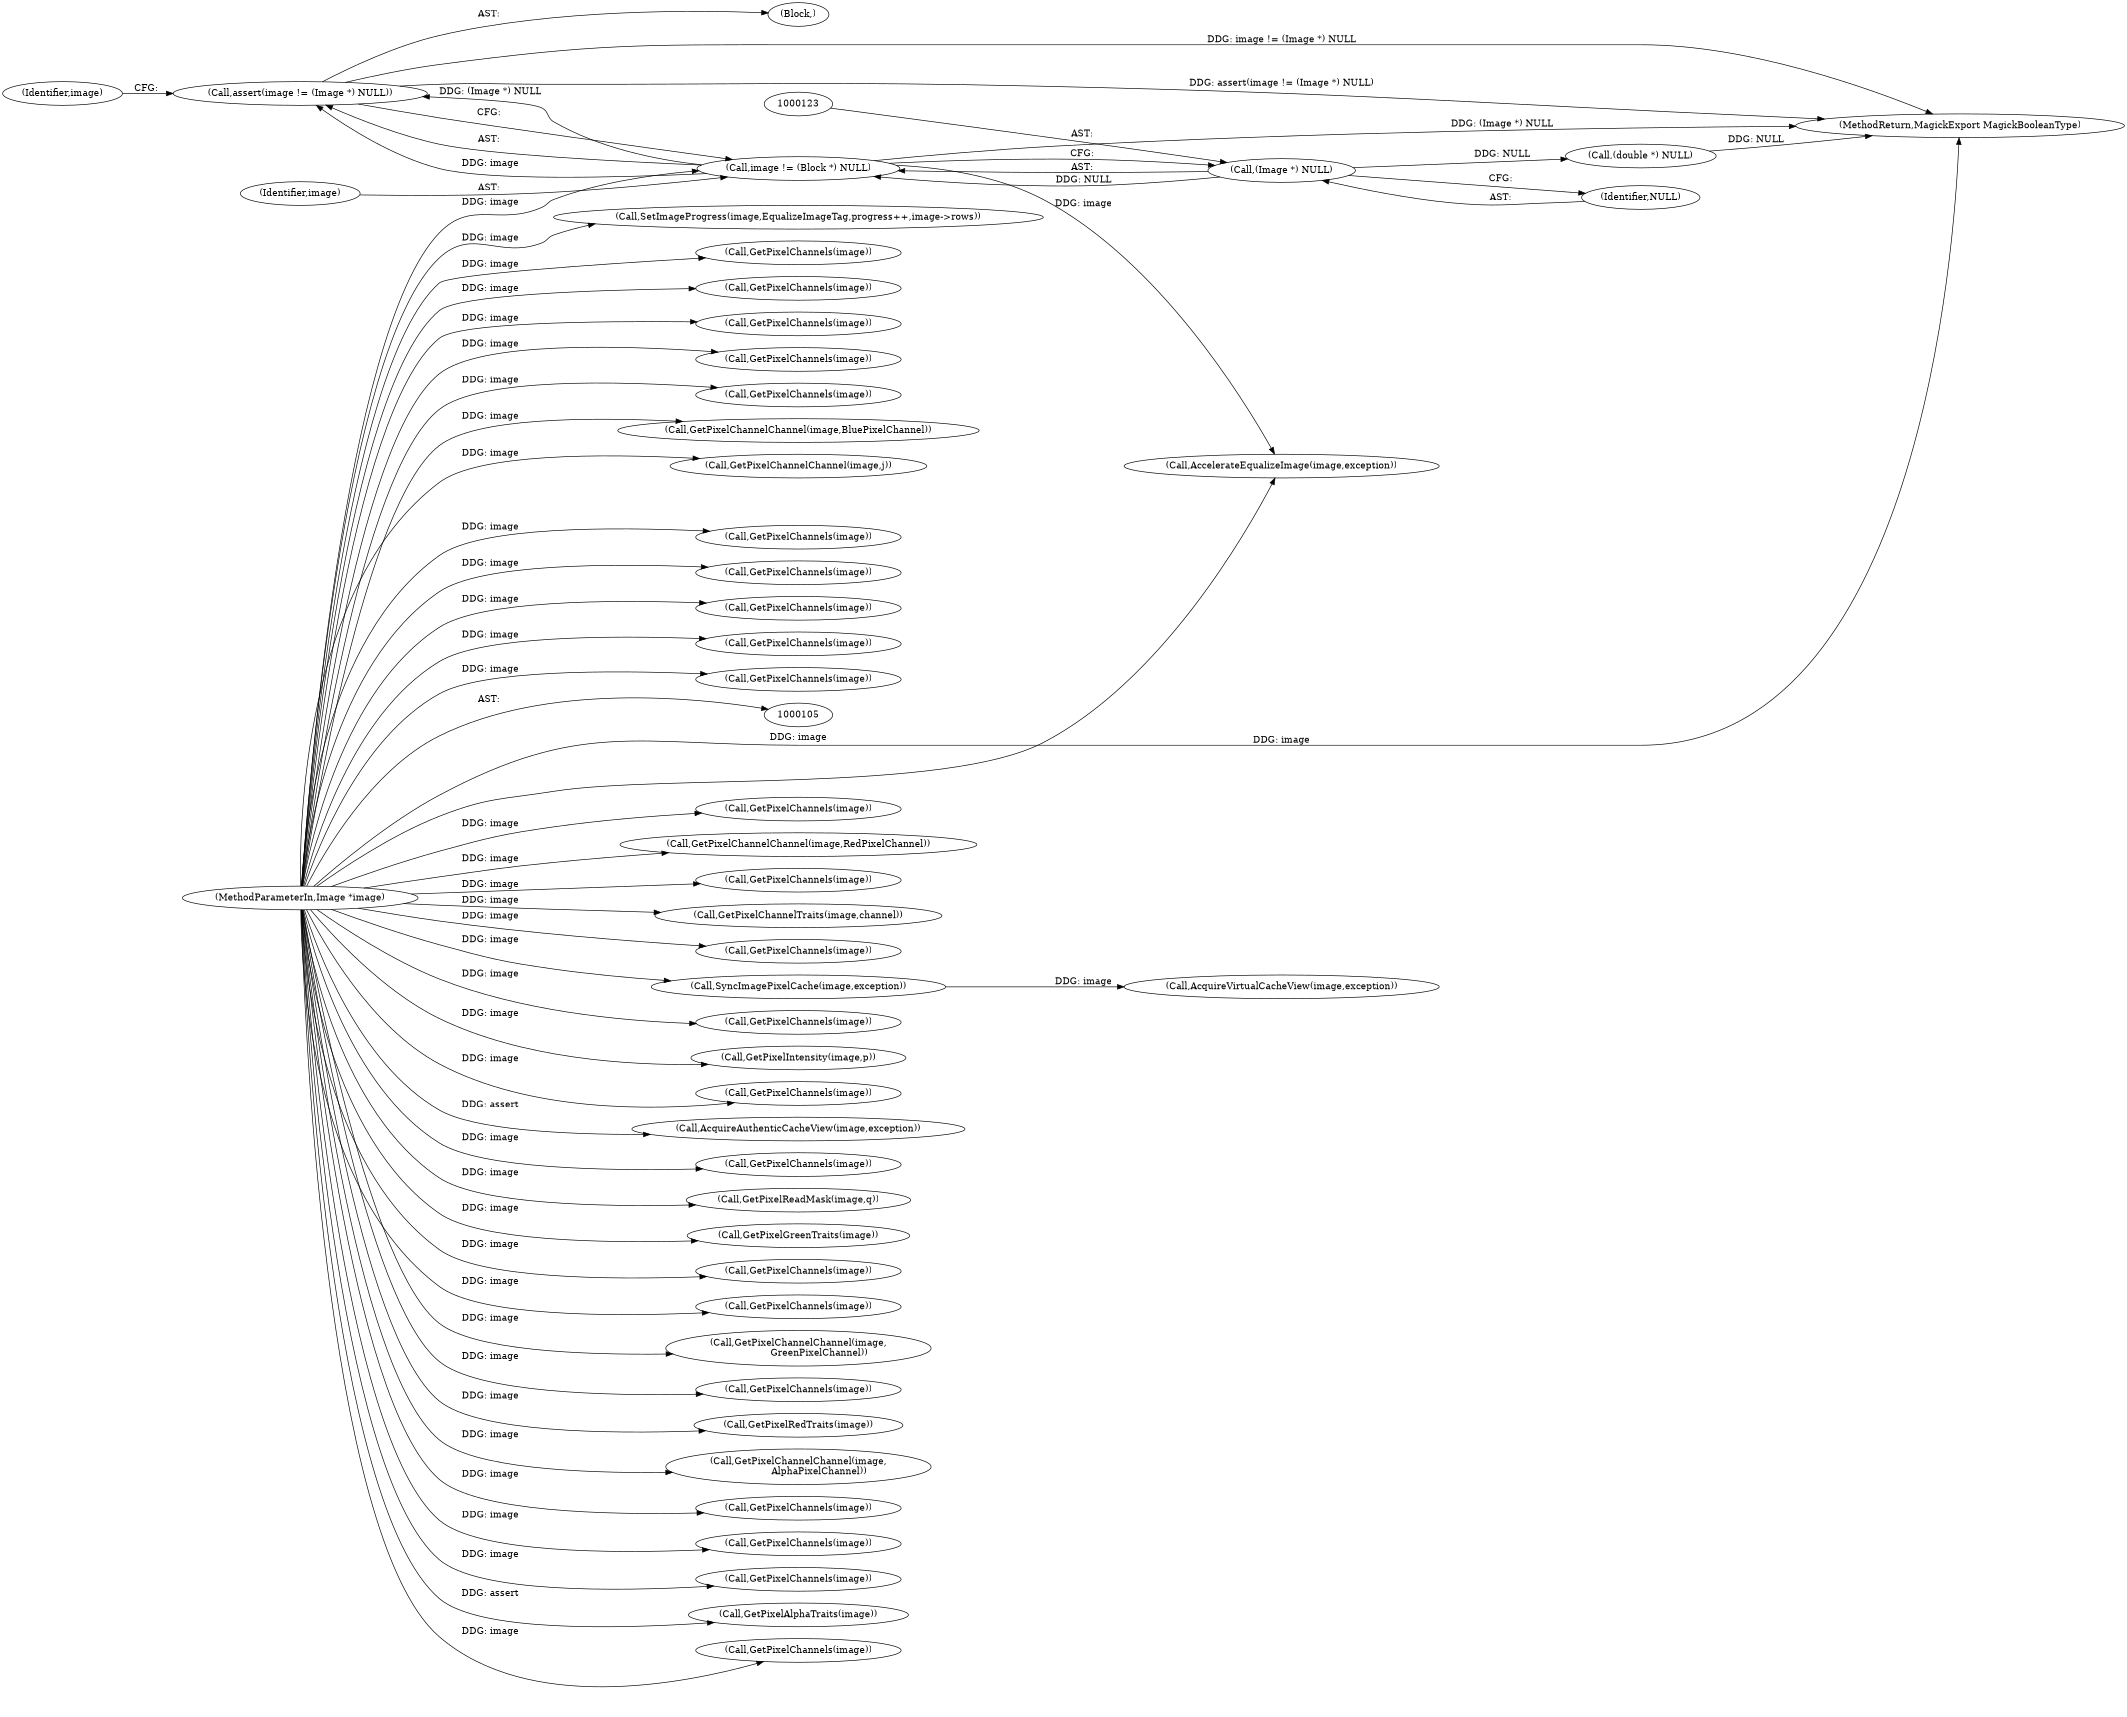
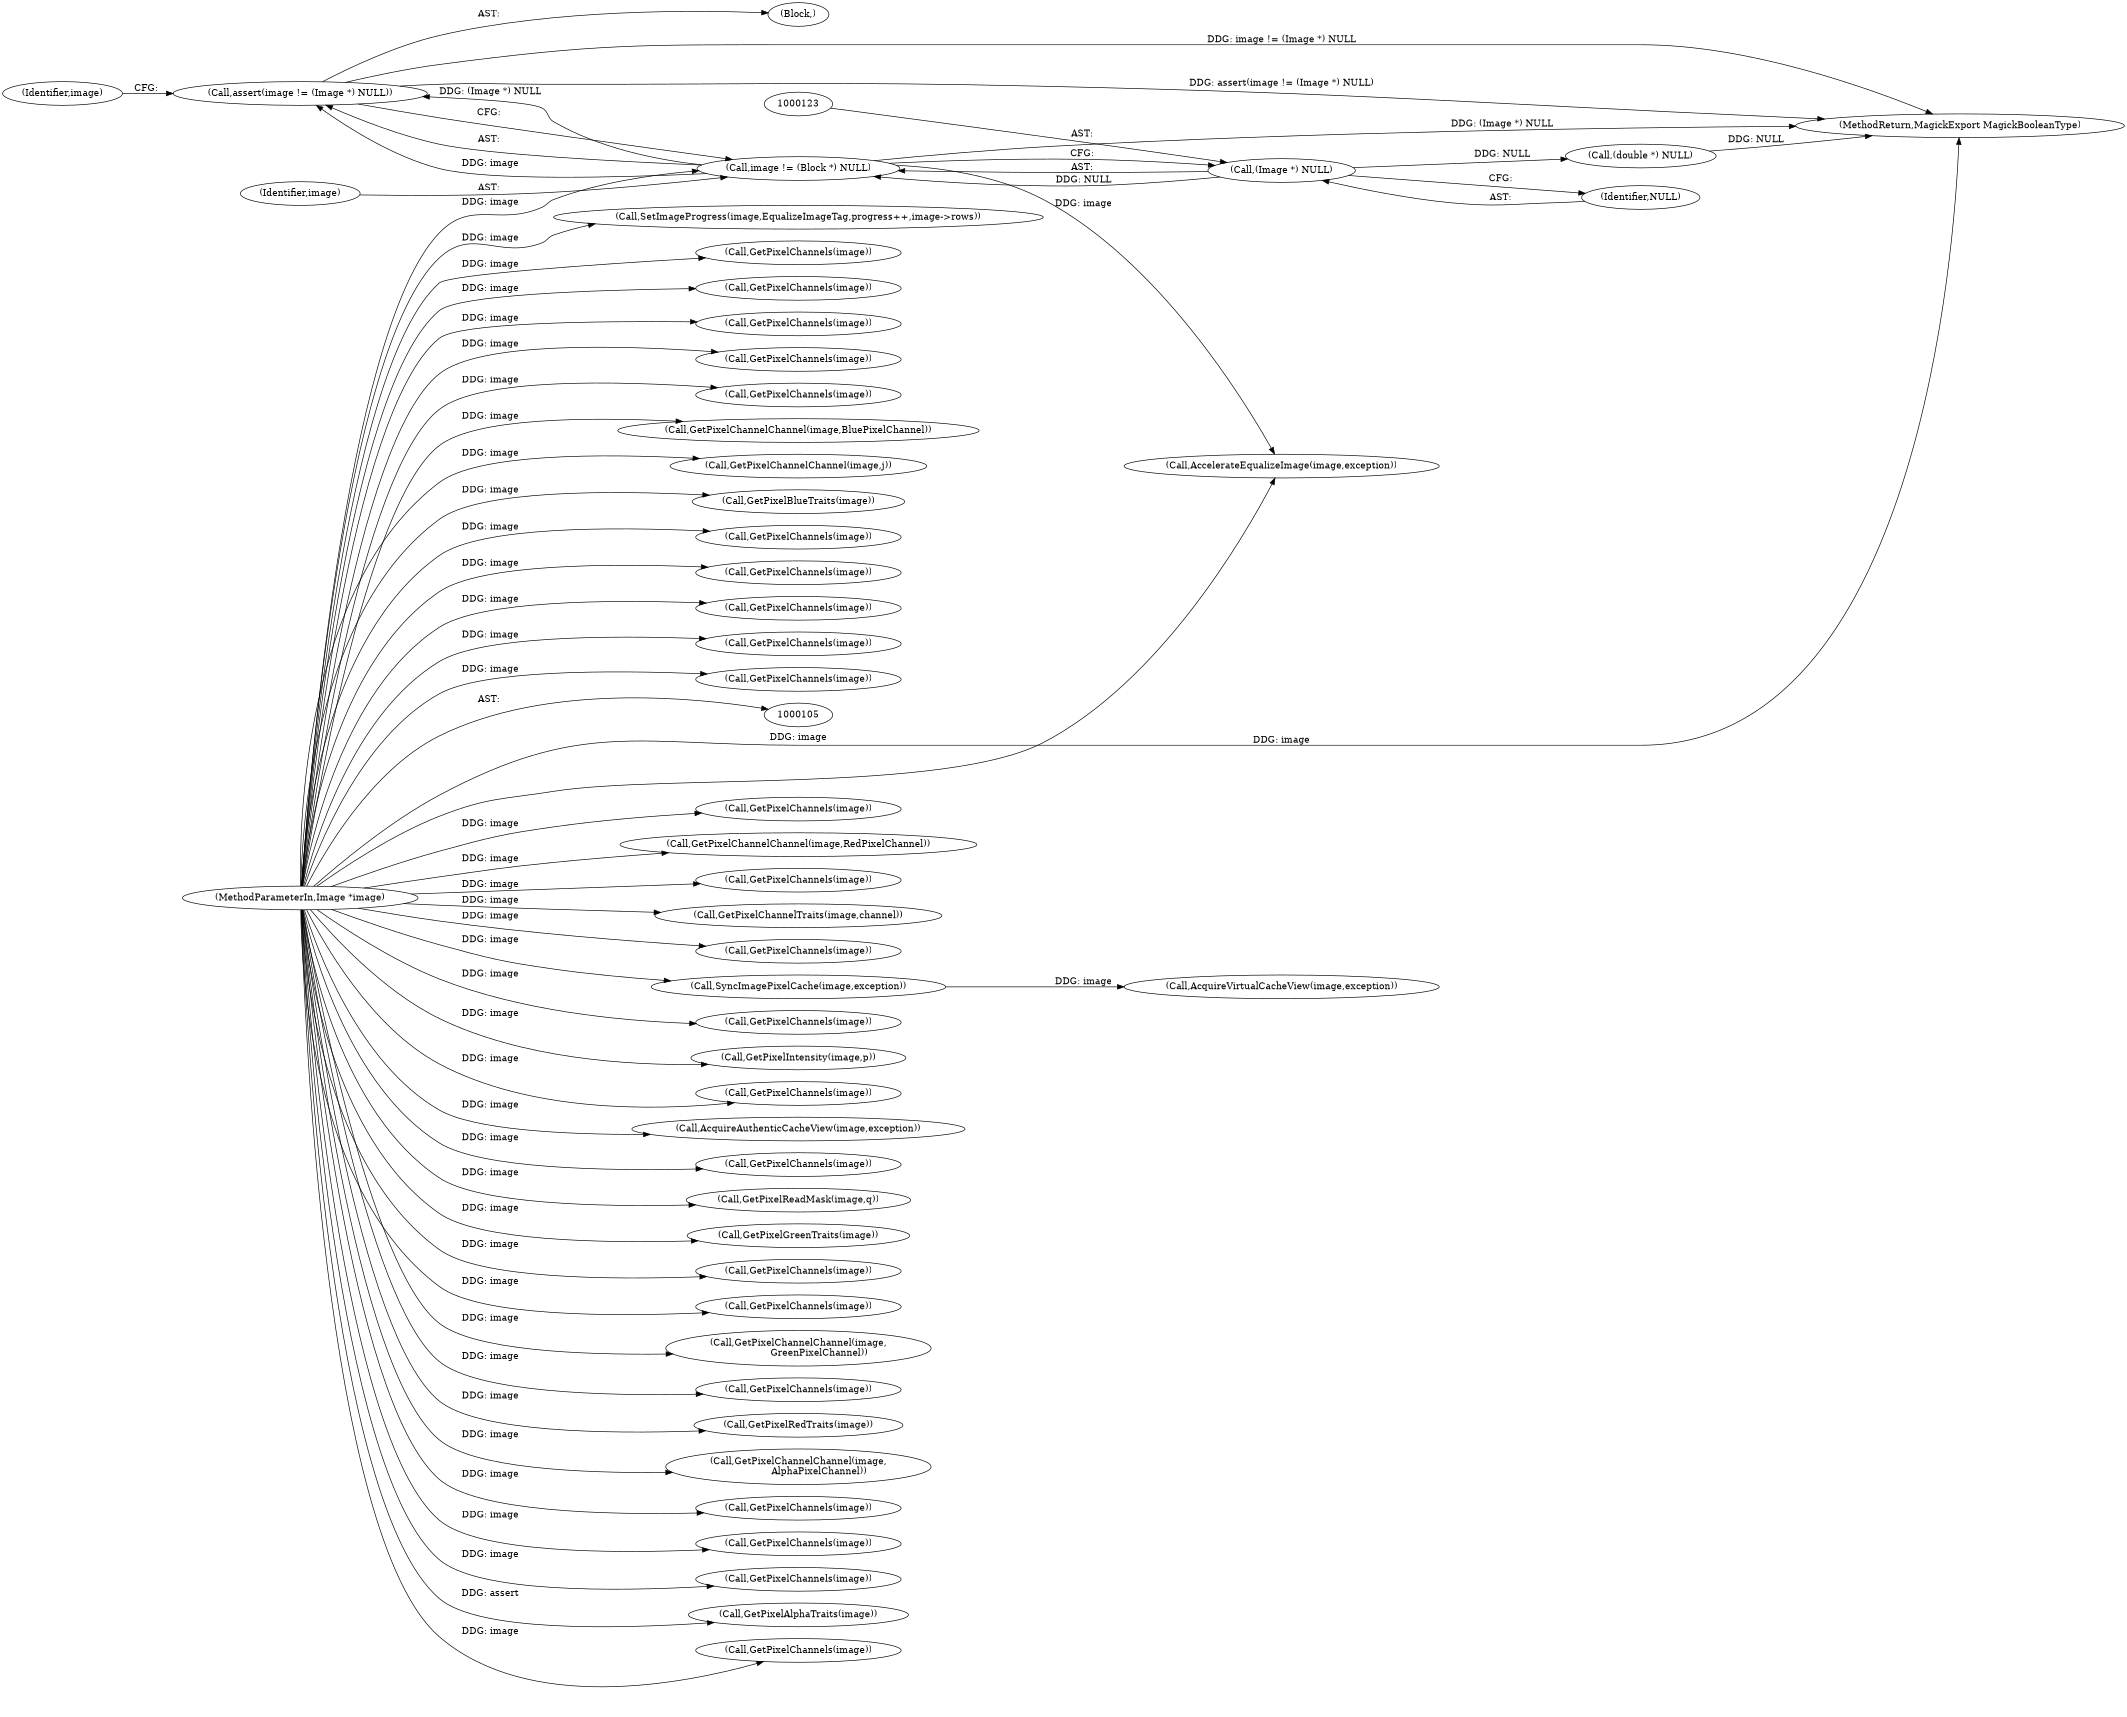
node "(Call,GetPixelBlueTraits(image))": added
edge "(MethodParameterIn,Image *image)" -> "(Call,AcquireAuthenticCacheView(image,exception))": label "DDG: assert" -> "DDG: image"
